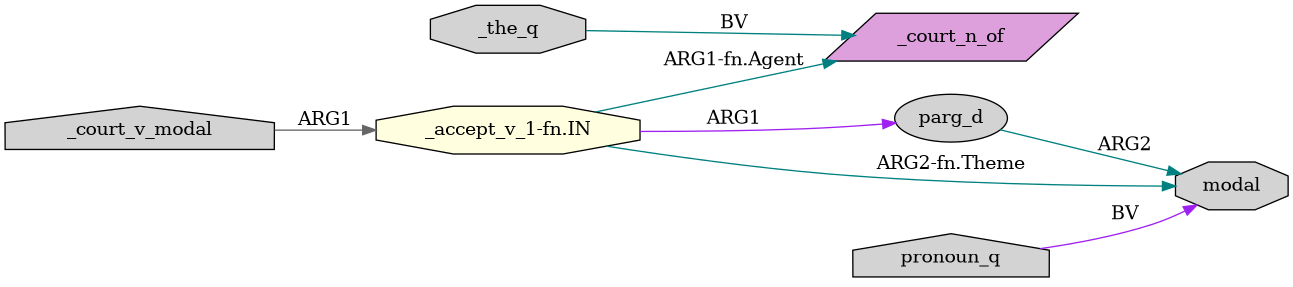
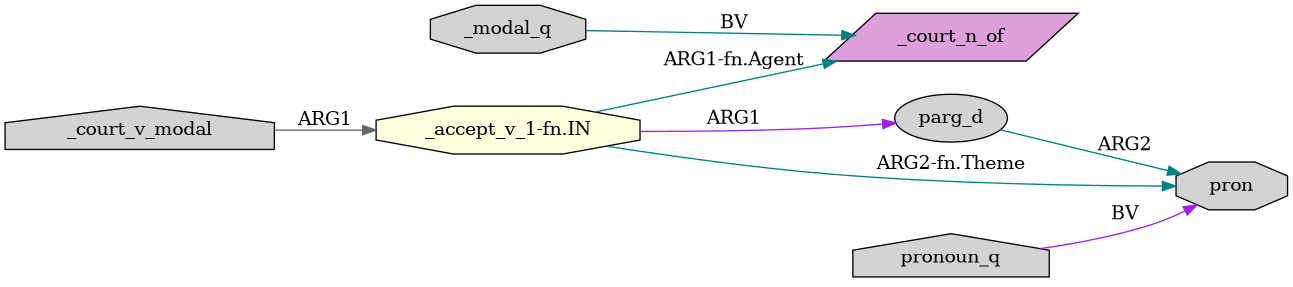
node "_the_q": label "_the_q" -> "_modal_q"
node "modal": label "modal" -> "pron"
